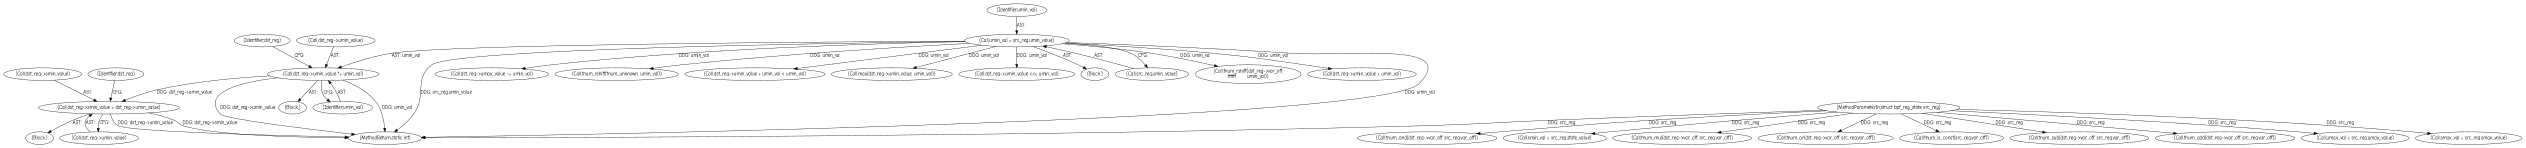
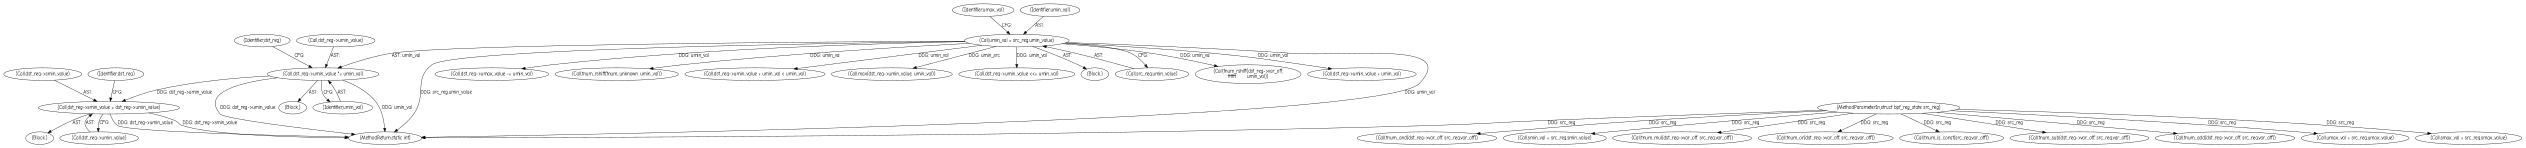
node "(Identifier,umax_val)": added
edge "(Call,umin_val = src_reg.umin_value)" -> "(Call,max(dst_reg->umin_value, umin_val))": label "DDG: umin_val" -> "DDG: umin_src"
node "(Call,smin_val = src_reg.state_value)": label "(Call,smin_val = src_reg.state_value)" -> "(Call,smin_val = src_reg.smin_value)"
